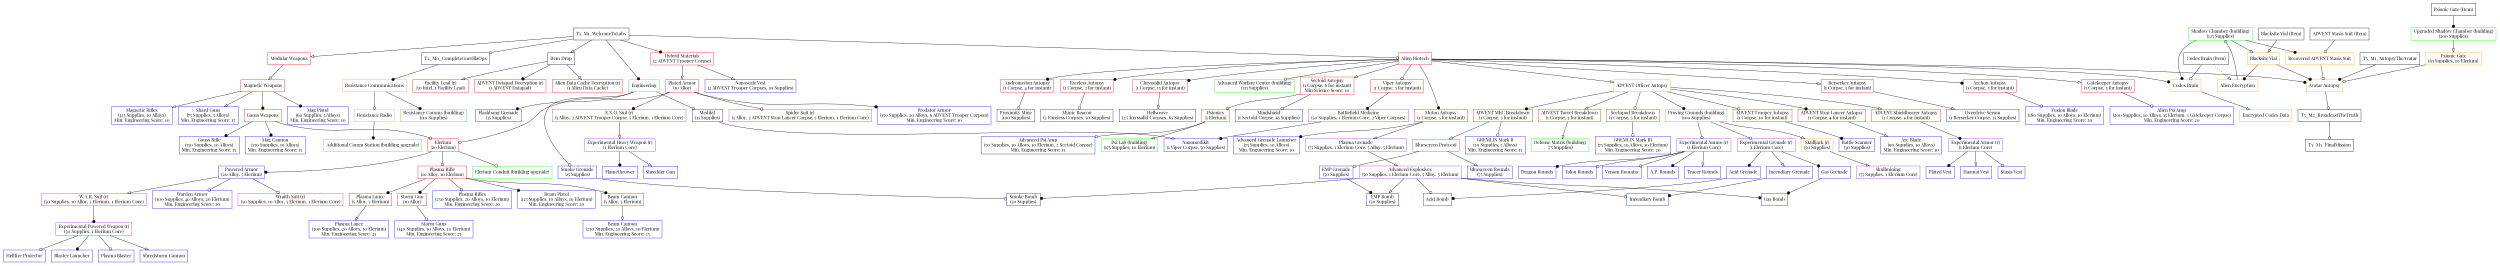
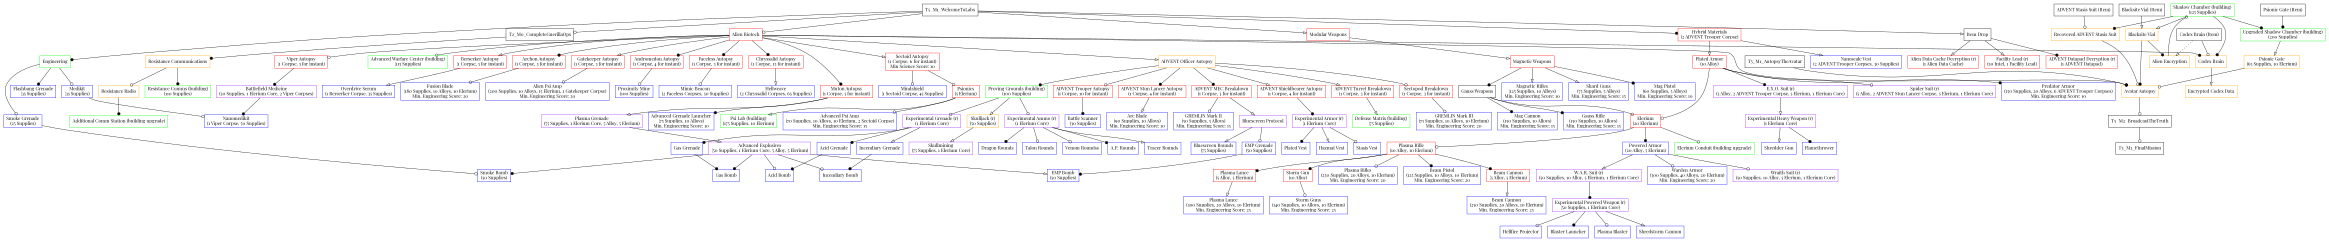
edge "Shadow Chamber (building) (125 Supplies)" -> "Upgraded Shadow Chamber (building) (200 Supplies)": added
node "Gauss Weapons": color red -> black
